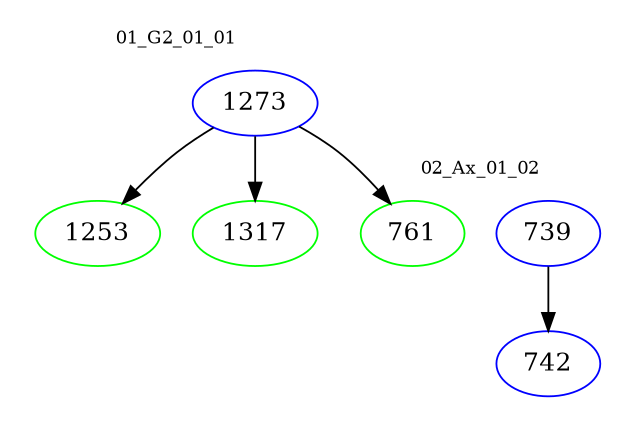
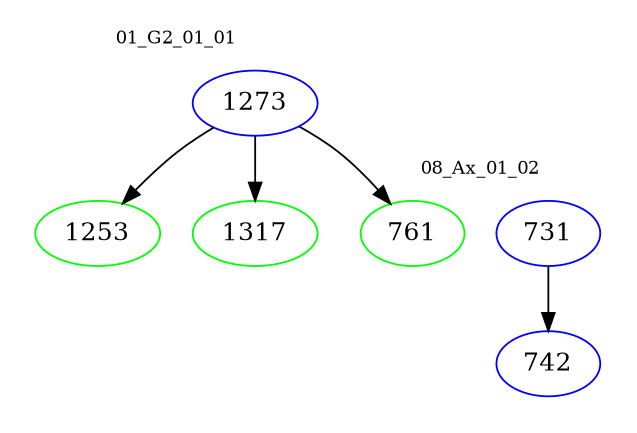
cluster "02_Ax_01_02": label "02_Ax_01_02" -> "08_Ax_01_02"
node "739": label "739" -> "731"
